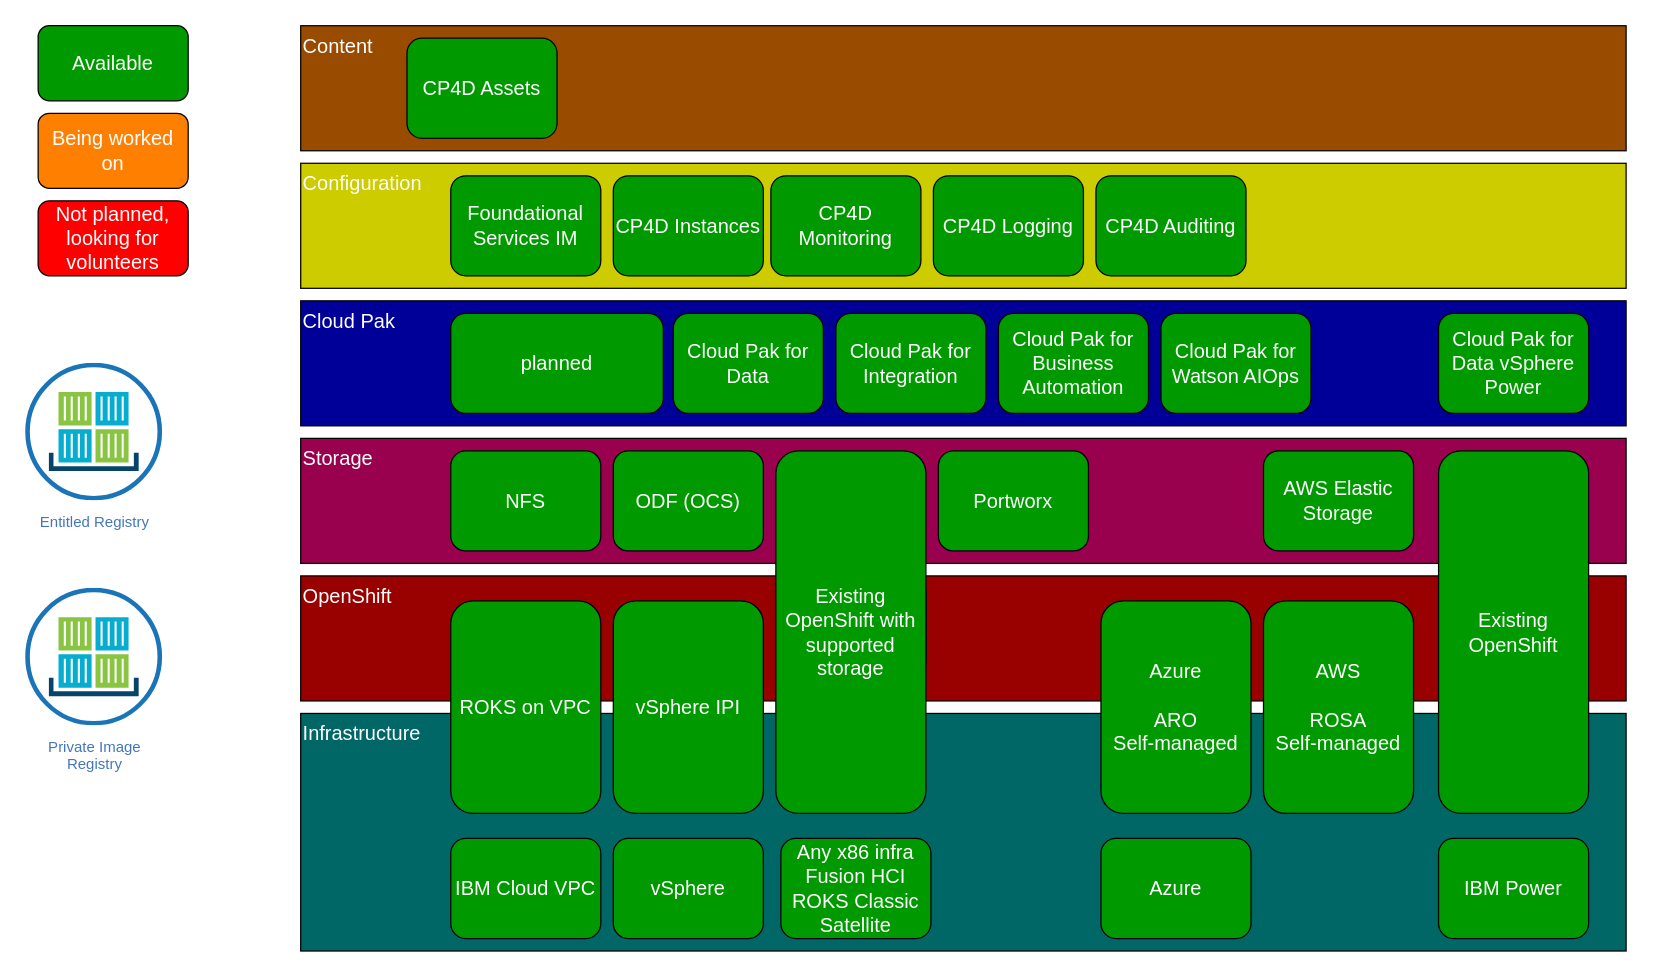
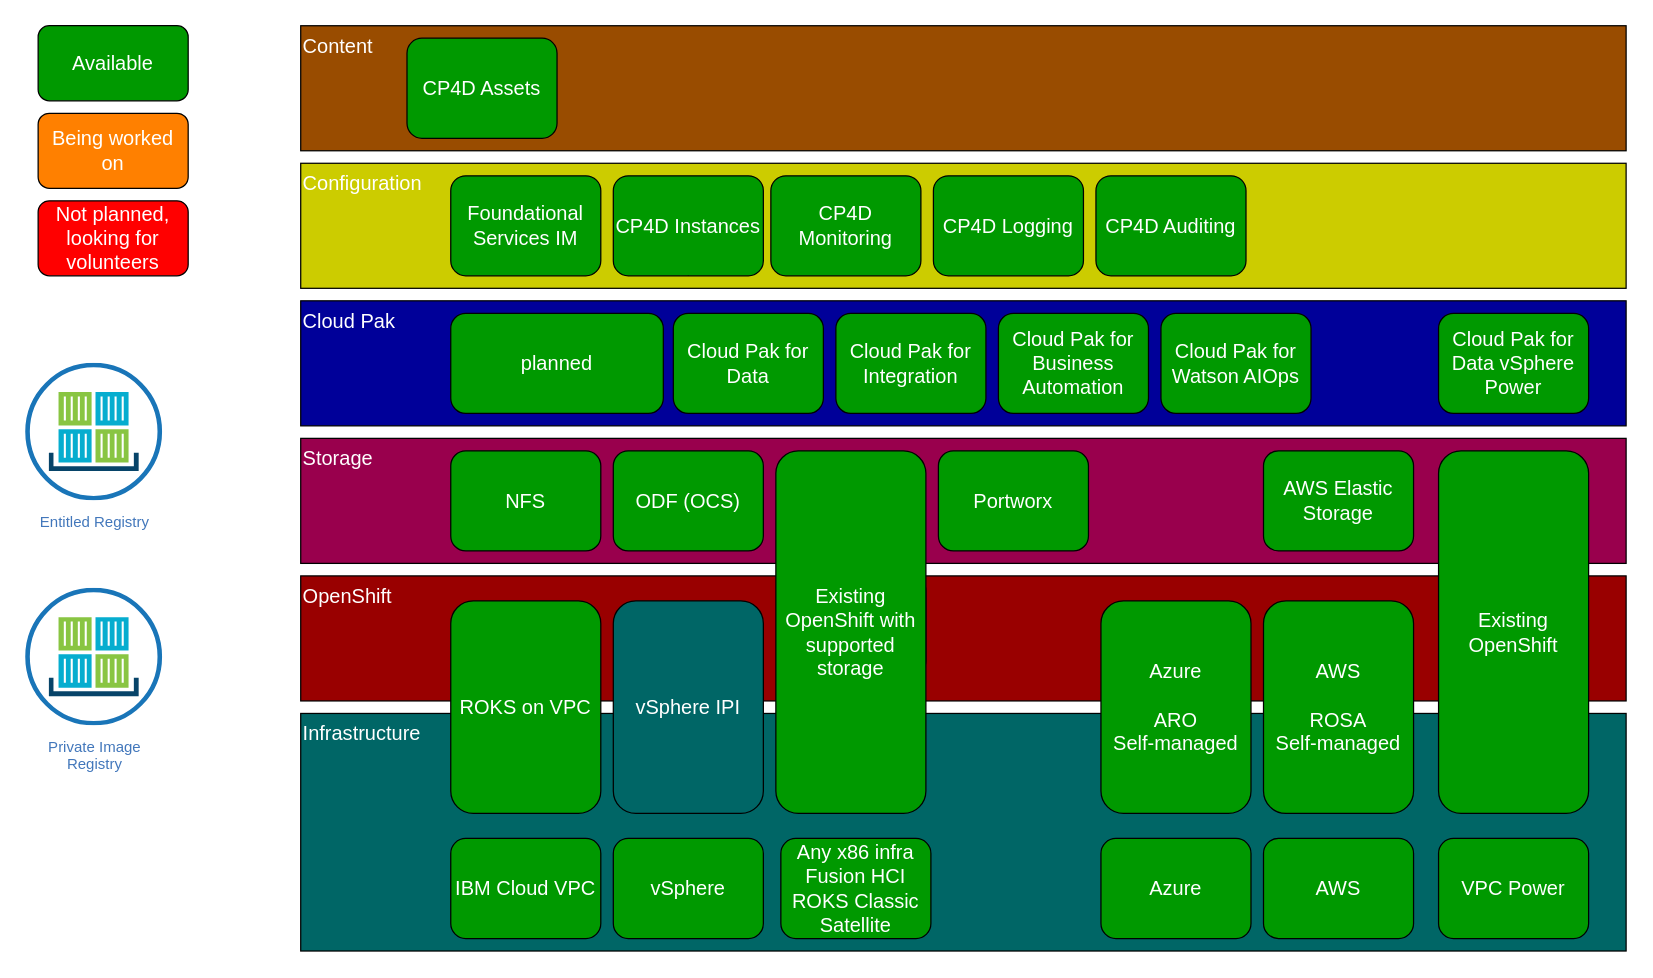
node "vSphere IPI": fillcolor #009900 -> #006666
node "AWS": added
node "IBM Power": label "IBM Power" -> "VPC Power"
